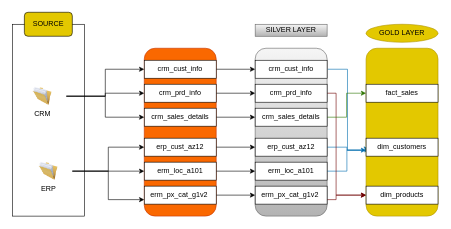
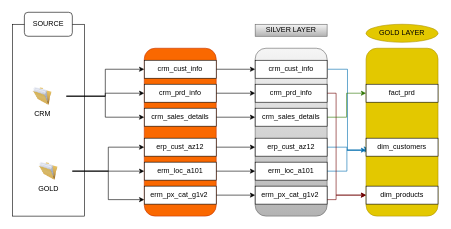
node "SOURCE": fillcolor #e3c800 -> #ffffff
node "fact_sales": label "fact_sales" -> "fact_prd"
node "ERP": label "ERP" -> "GOLD"
